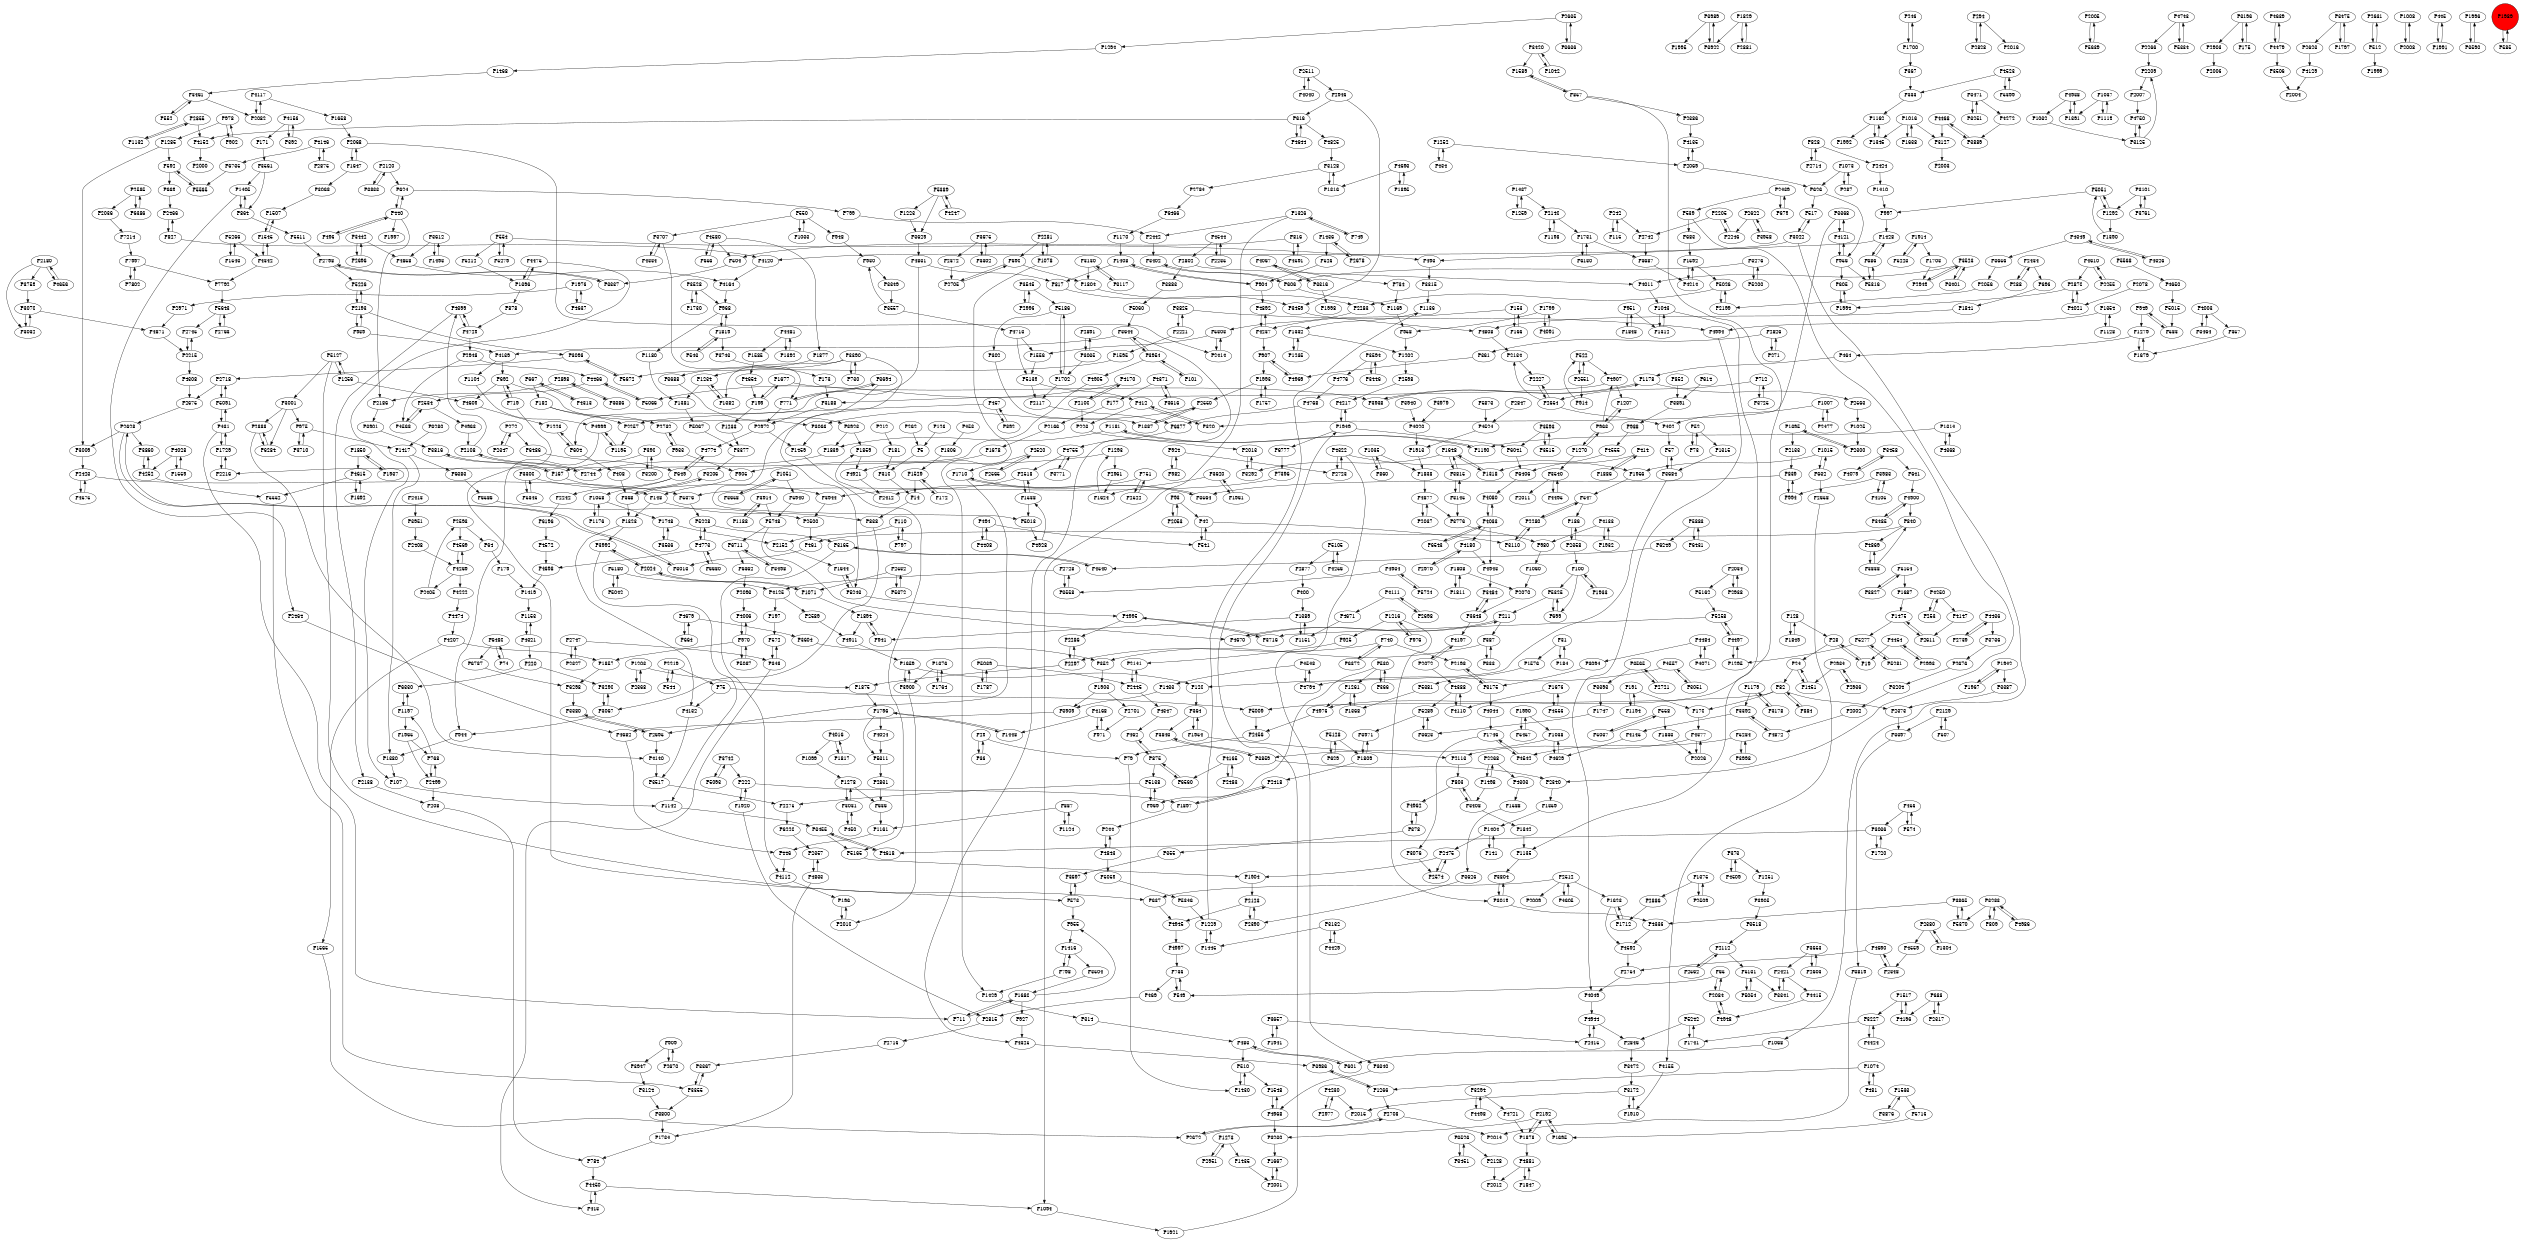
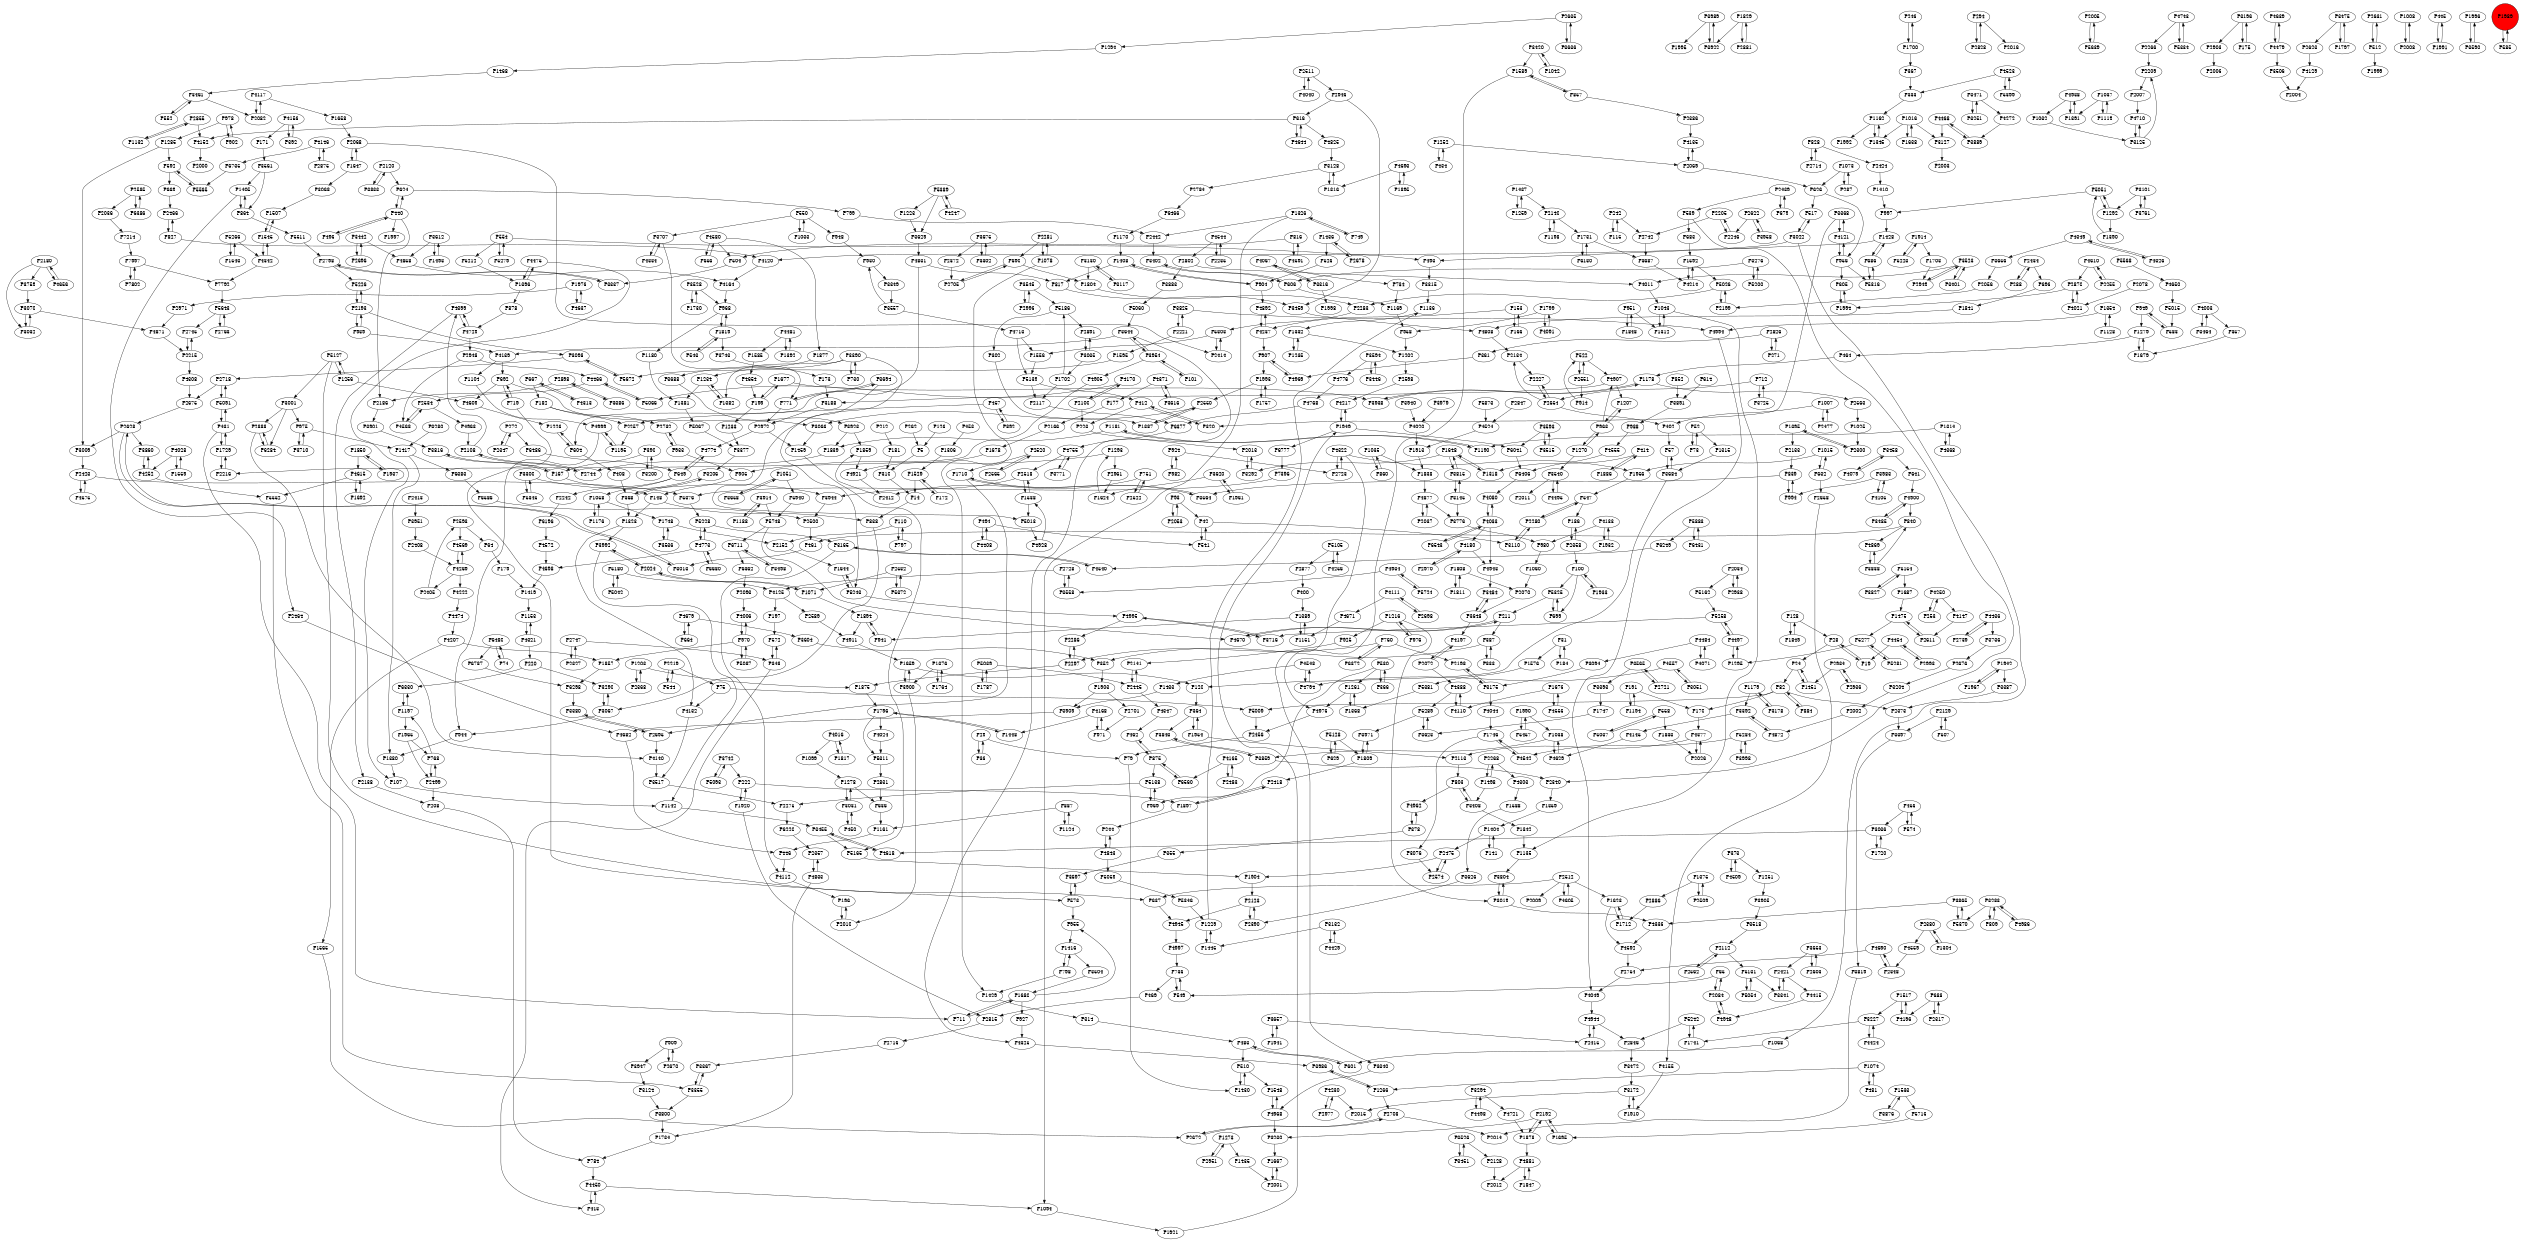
node "P4750": label "P4750" -> "P4710"
edge "P5186" -> "P1702": now "P5186" -> "P2891"
edge "P857" -> "P4976": now "P1589" -> "P4976"
node "P740": label "P740" -> "P760"
